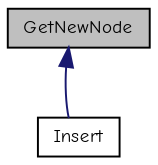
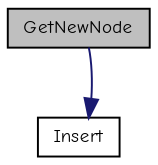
edge "Insert" -> "GetNewNode": reversed
